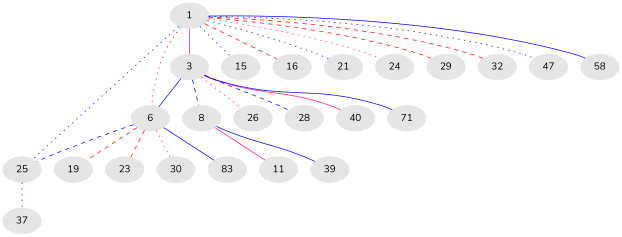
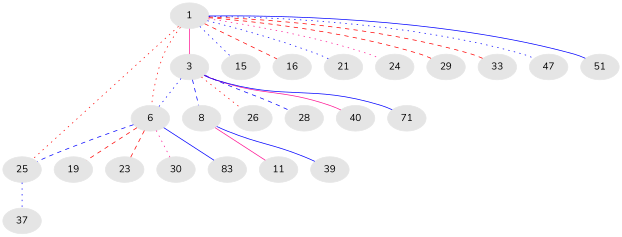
node "32": label "32" -> "33"
node "58": label "58" -> "51"
edge "1" -- "25": color blue -> red
edge "3" -- "6": style solid -> dotted
